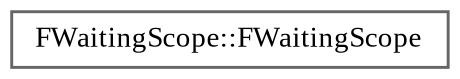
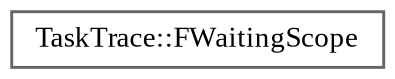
node "FWaitingScope::FWaitingScope": label "FWaitingScope::FWaitingScope" -> "TaskTrace::FWaitingScope"
